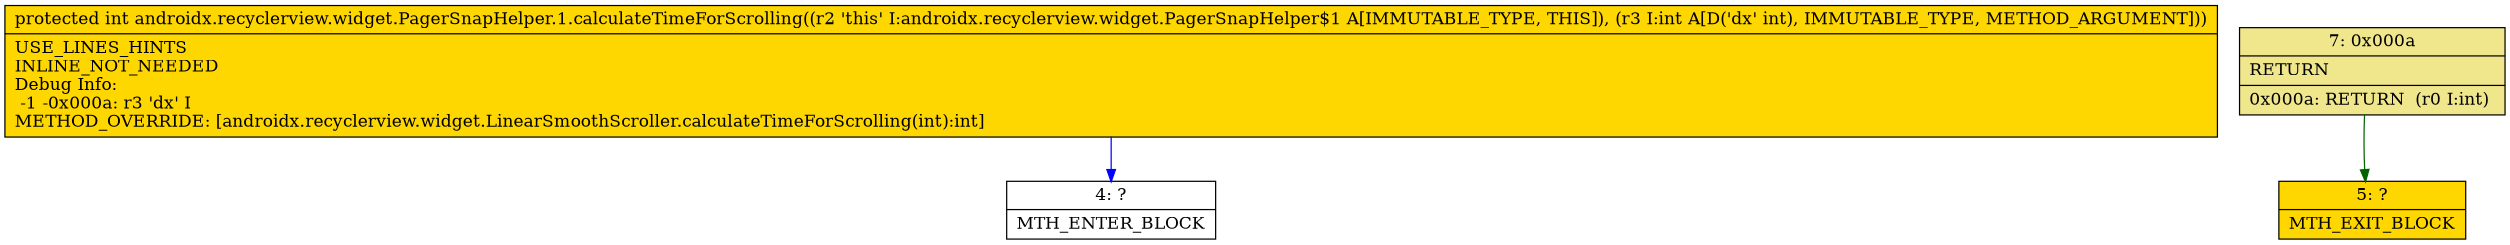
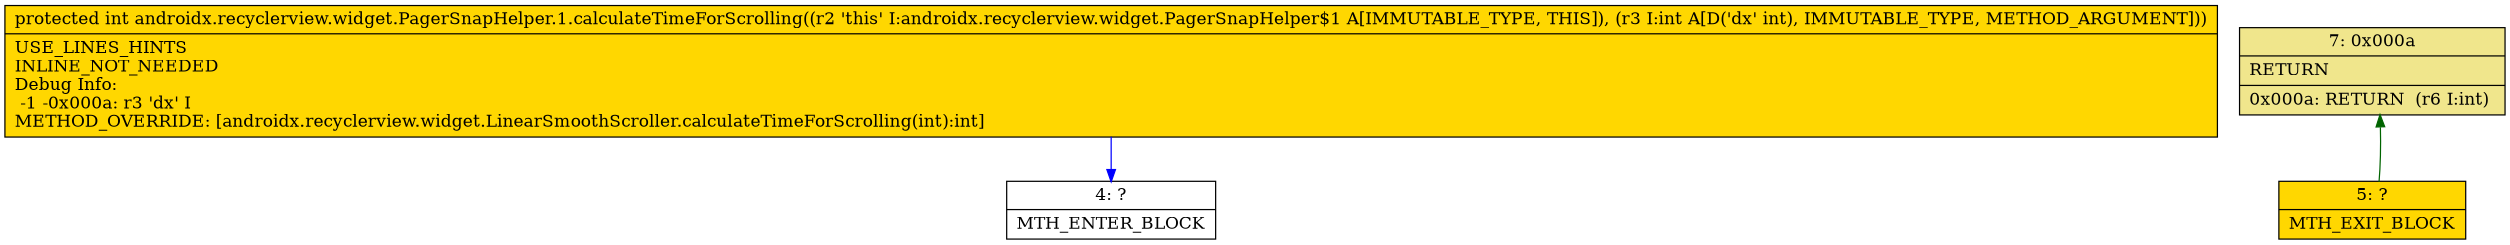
node "7: 0x000a": text "0x000a: RETURN  (r0 I:int)" -> "0x000a: RETURN  (r6 I:int)"
edge "7: 0x000a" -> "5: ?": reversed
